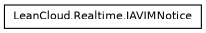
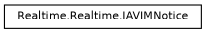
node "LeanCloud.Realtime.IAVIMNotice": label "LeanCloud.Realtime.IAVIMNotice" -> "Realtime.Realtime.IAVIMNotice"
